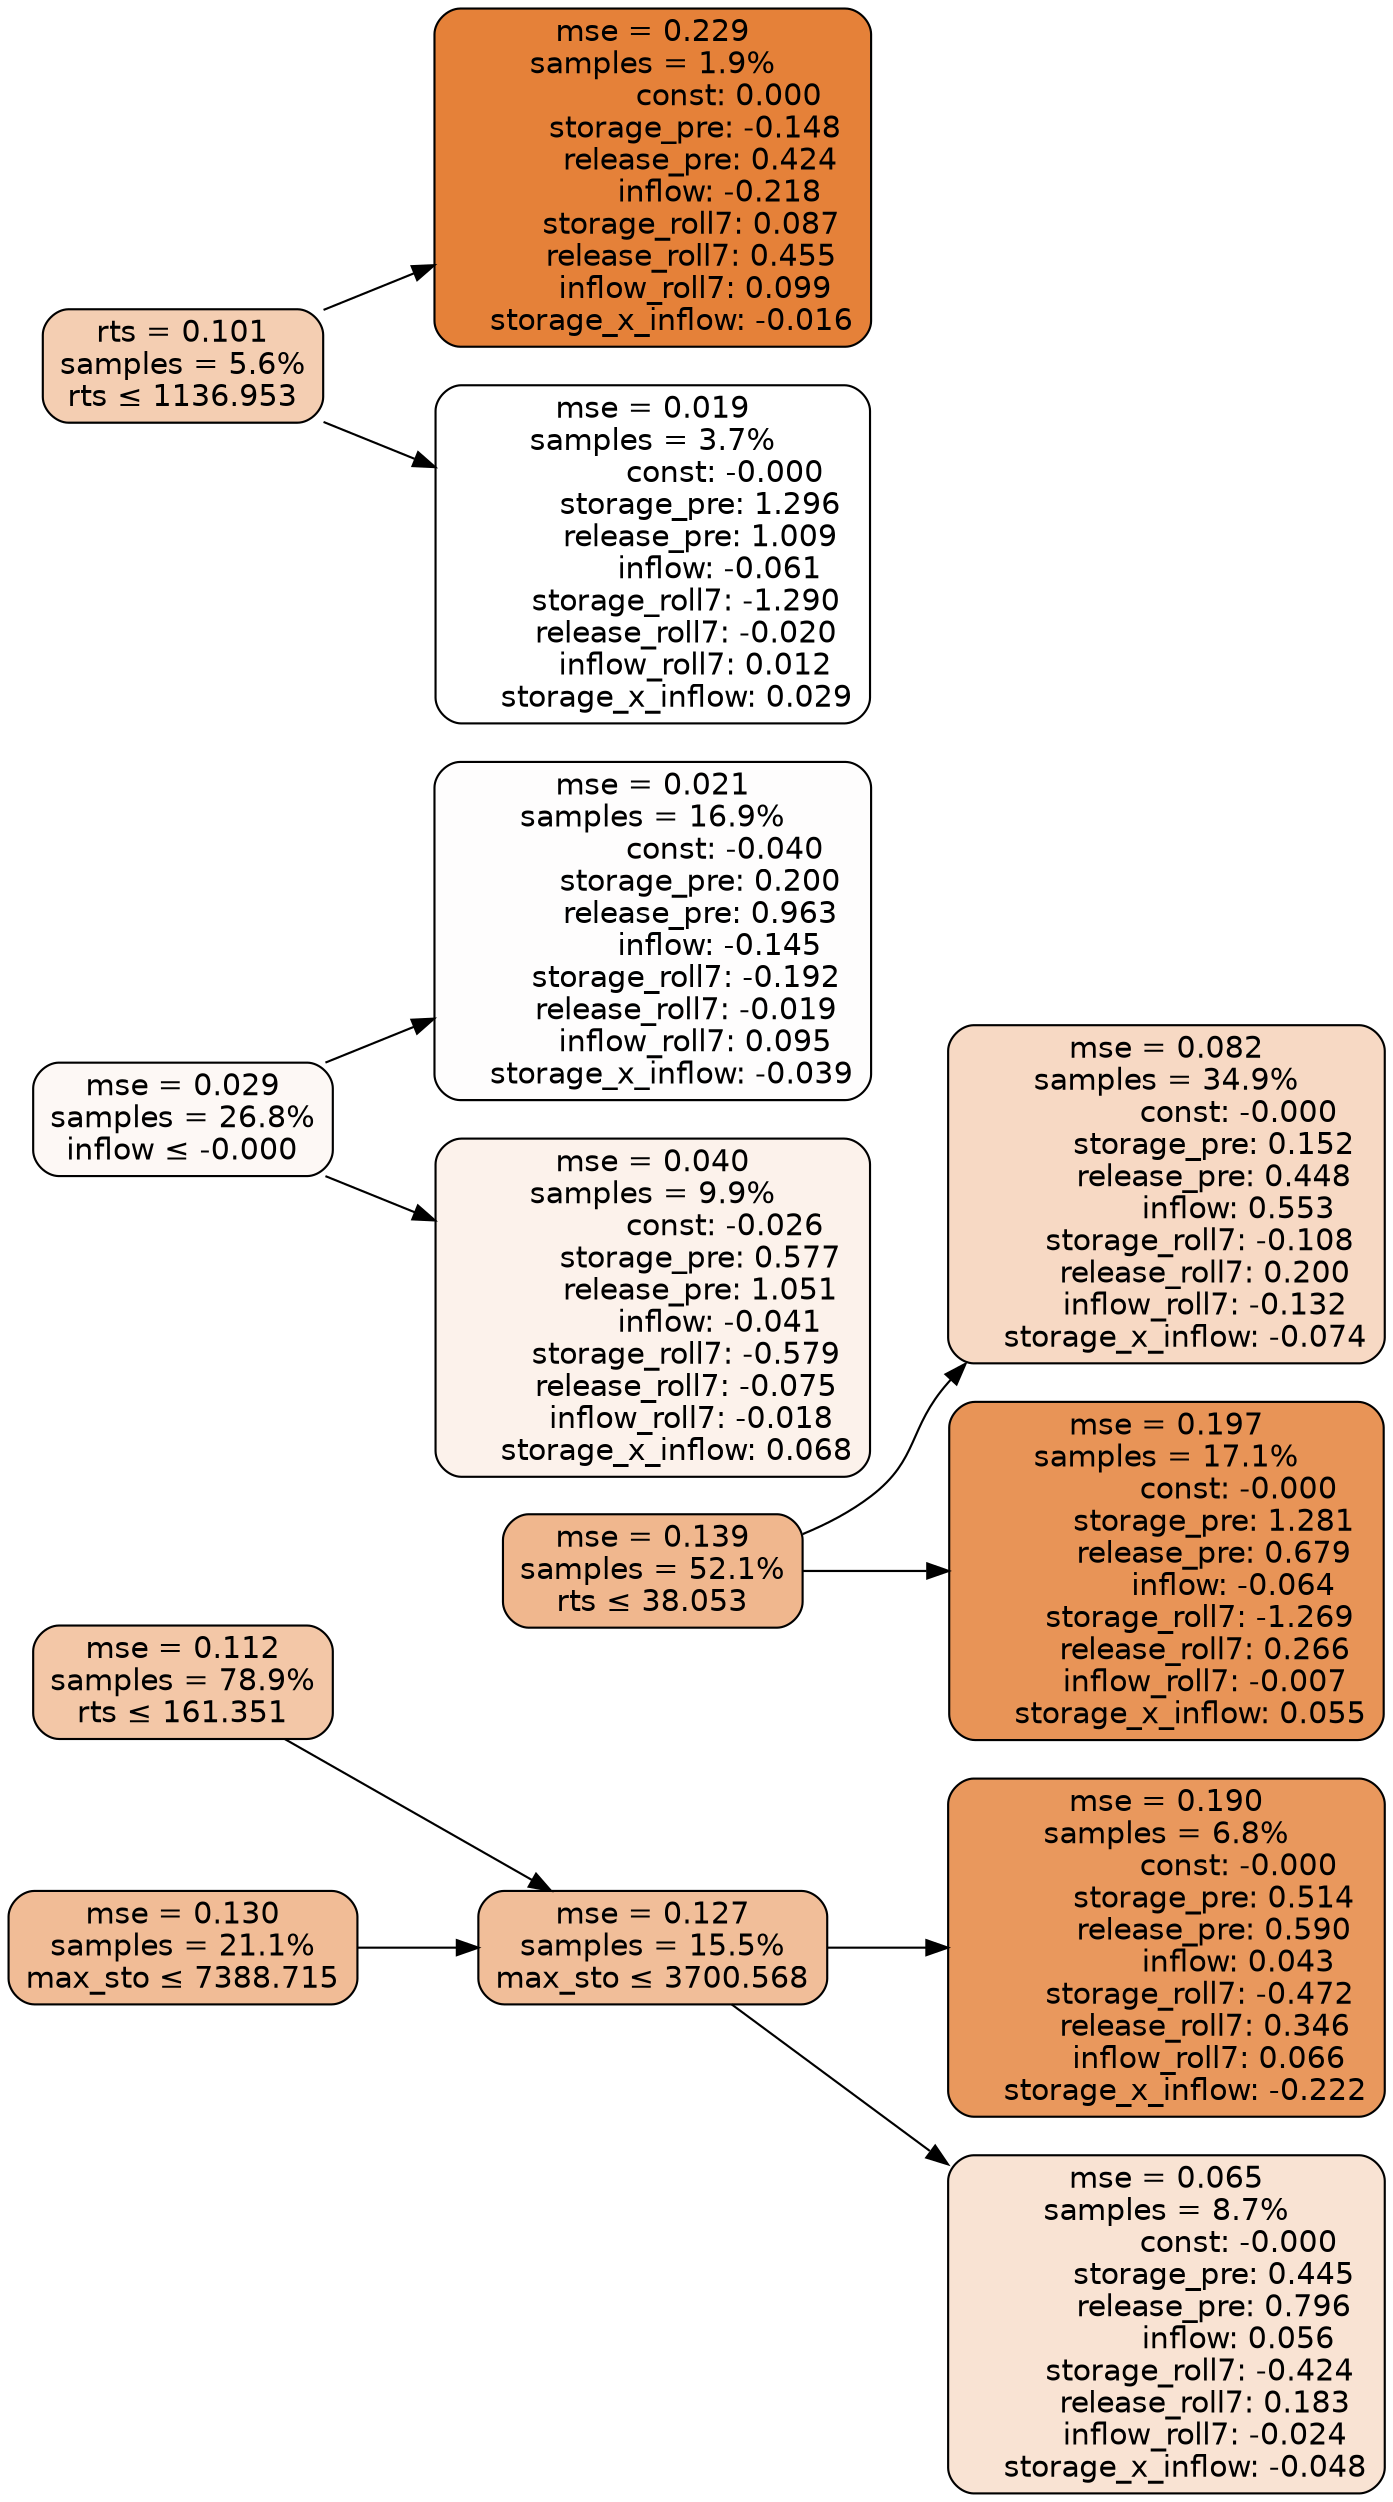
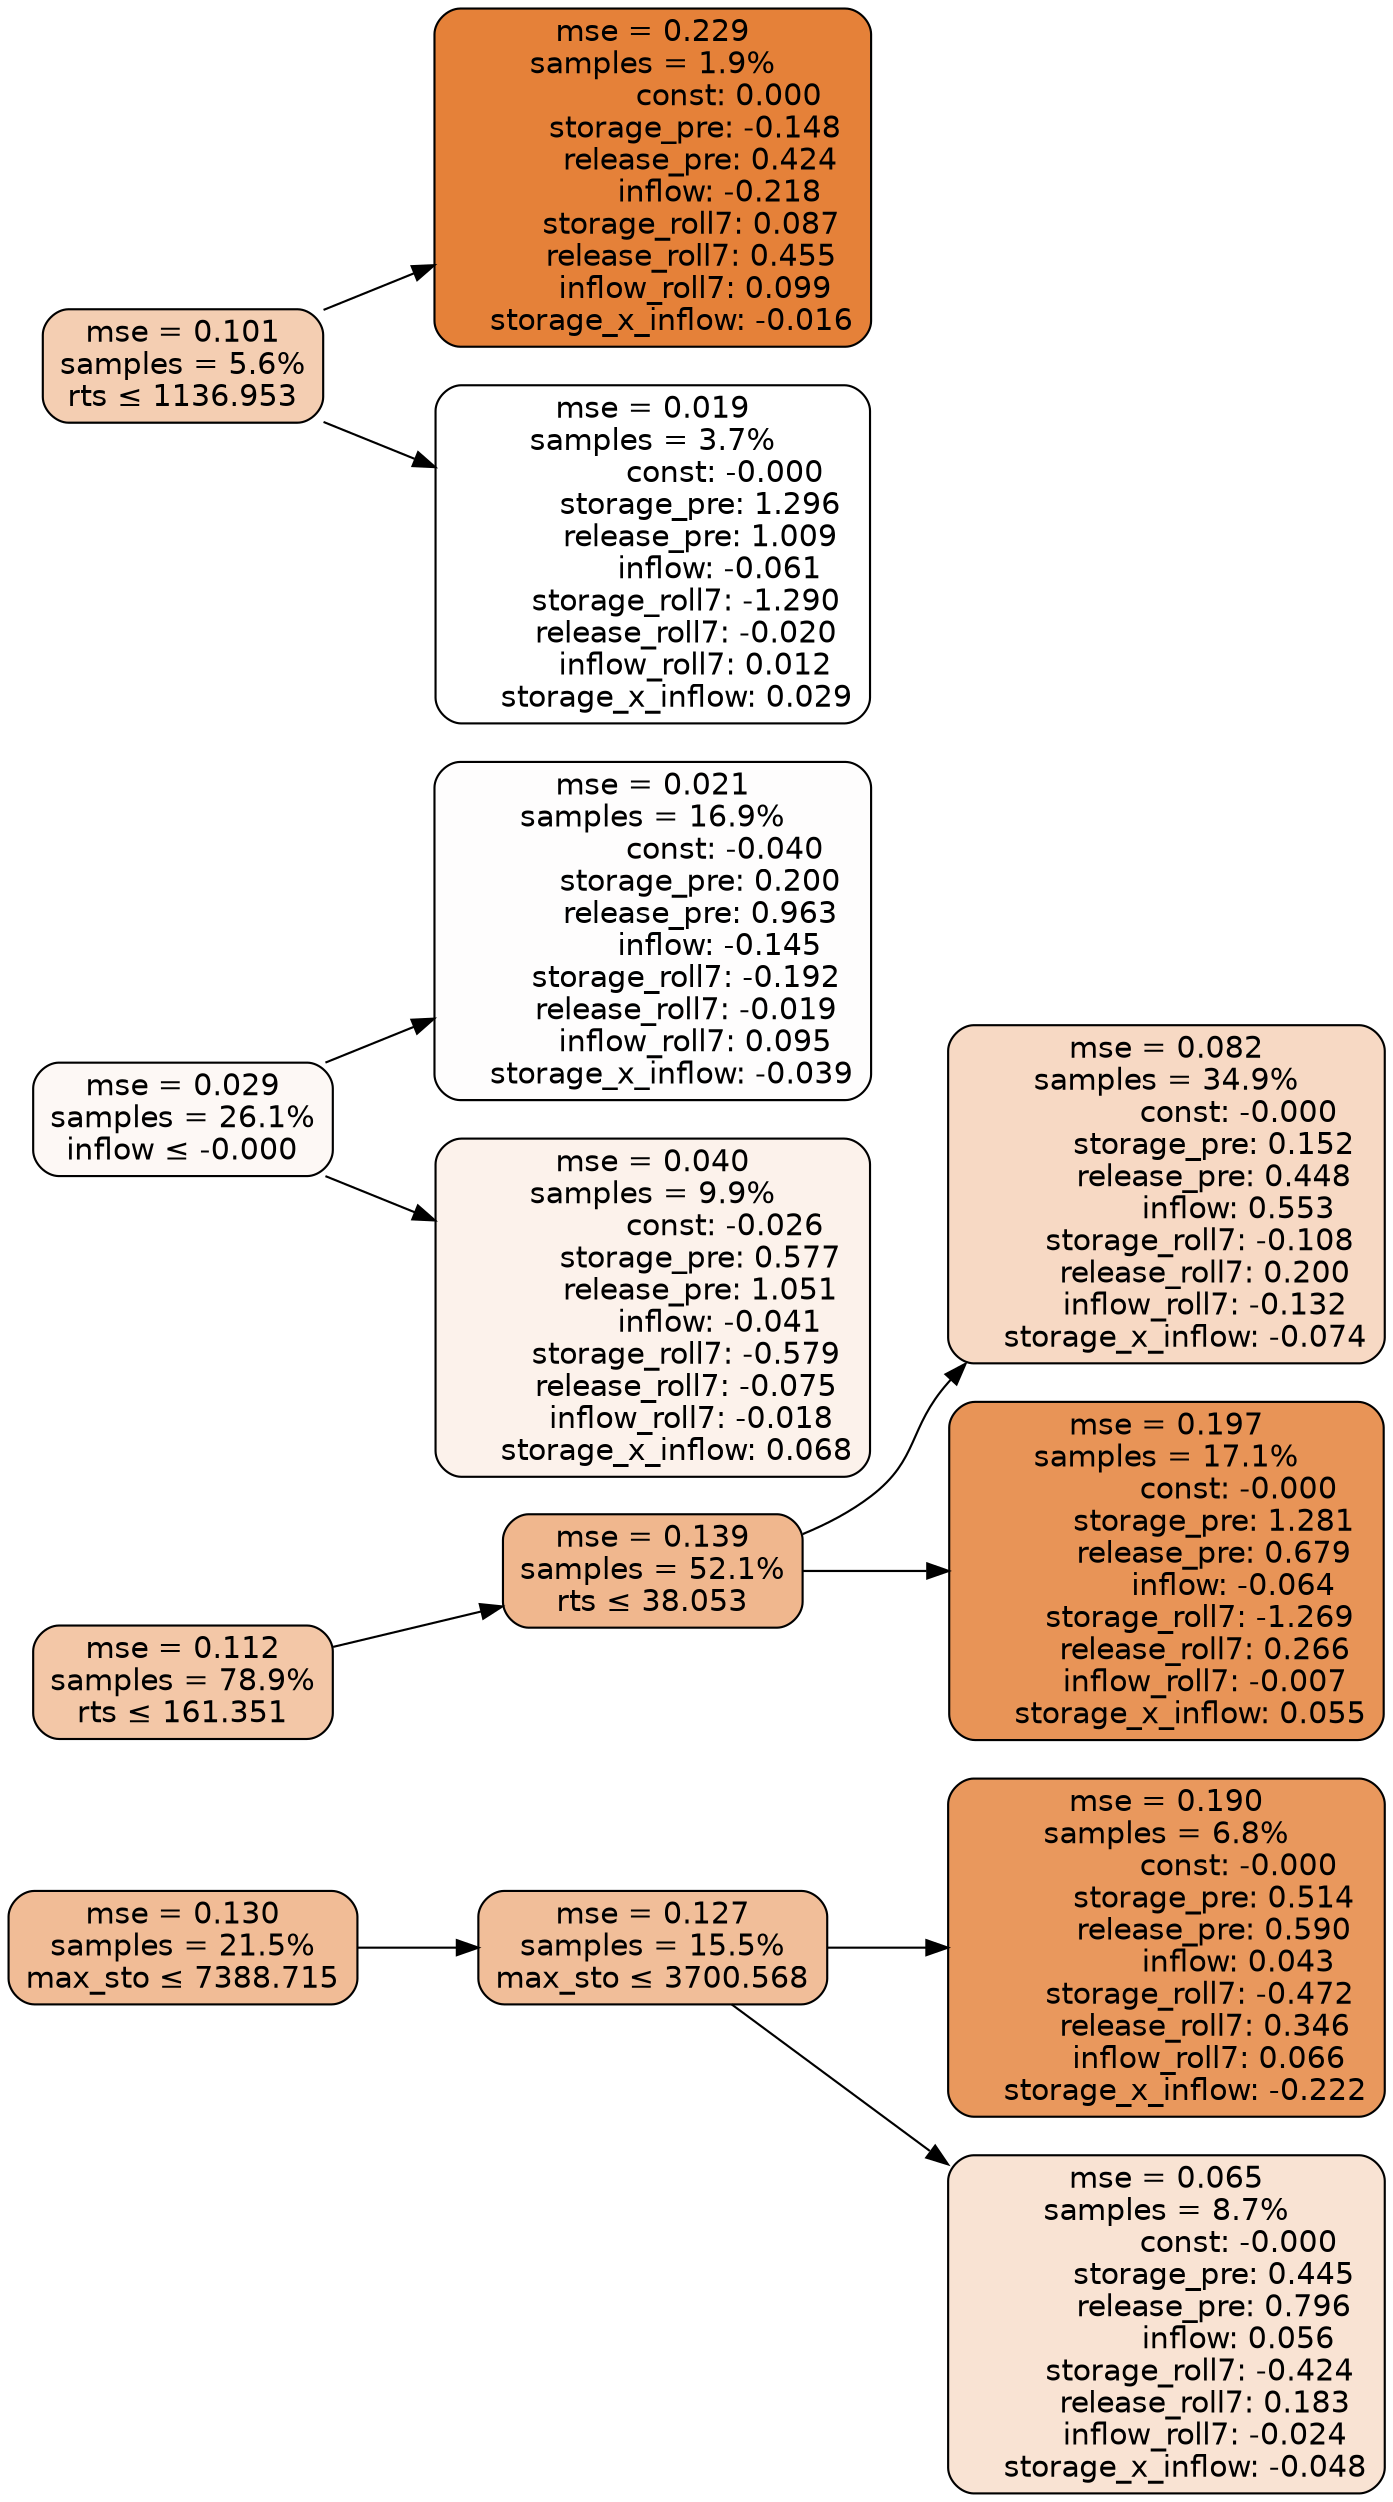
node "rts = 0.101 samples = 5.6% rts ≤ 1136.953": label "rts = 0.101 samples = 5.6% rts ≤ 1136.953" -> "mse = 0.101 samples = 5.6% rts ≤ 1136.953"
node "mse = 0.029 samples = 26.8% inflow ≤ -0.000": label "mse = 0.029 samples = 26.8% inflow ≤ -0.000" -> "mse = 0.029 samples = 26.1% inflow ≤ -0.000"
edge "mse = 0.112 samples = 78.9% rts ≤ 161.351" -> "mse = 0.127 samples = 15.5% max_sto ≤ 3700.568": now "mse = 0.112 samples = 78.9% rts ≤ 161.351" -> "mse = 0.139 samples = 52.1% rts ≤ 38.053"
node "mse = 0.130 samples = 21.1% max_sto ≤ 7388.715": label "mse = 0.130 samples = 21.1% max_sto ≤ 7388.715" -> "mse = 0.130 samples = 21.5% max_sto ≤ 7388.715"
